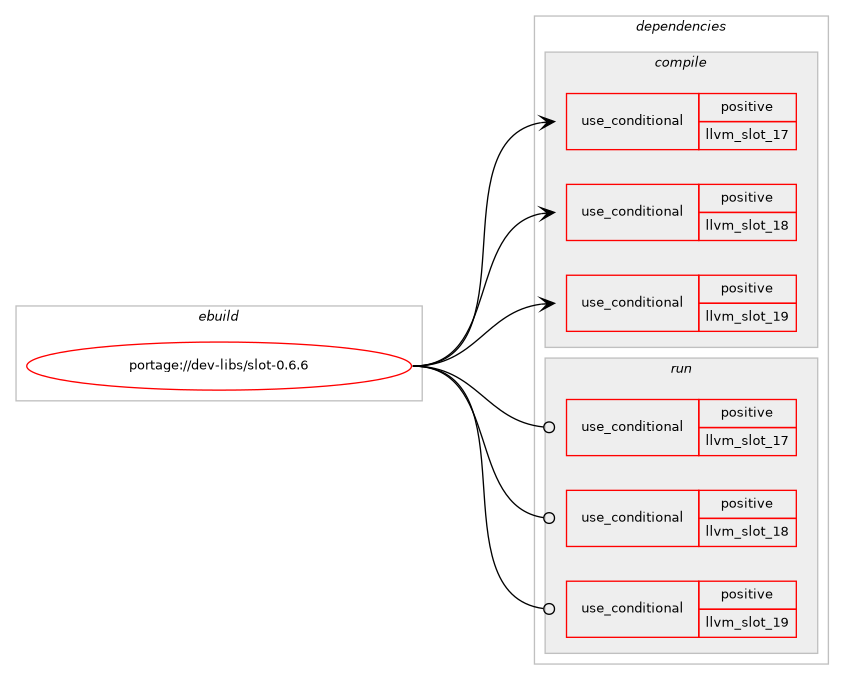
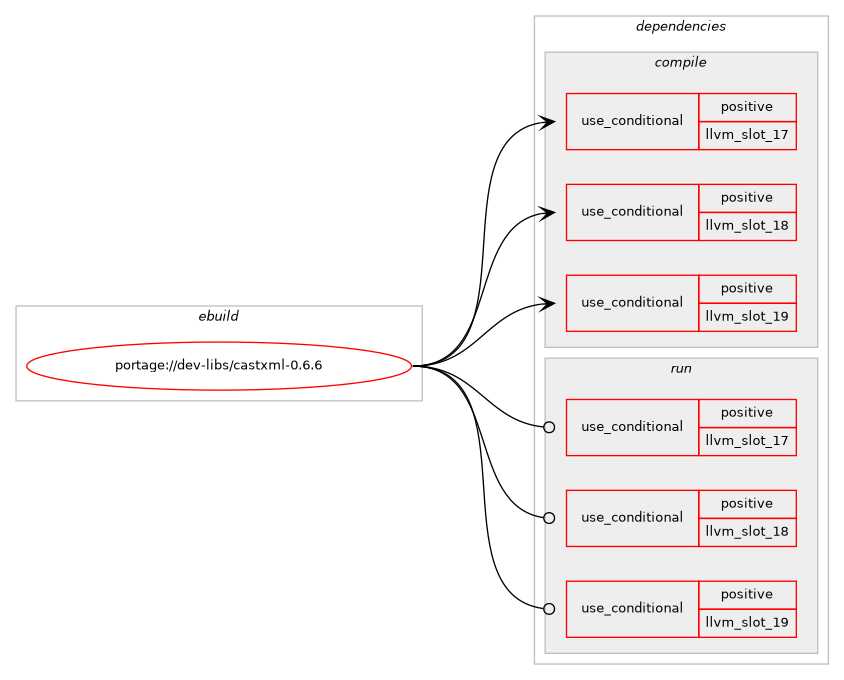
node "portage://dev-libs/slot-0.6.6": label "portage://dev-libs/slot-0.6.6" -> "portage://dev-libs/castxml-0.6.6"
